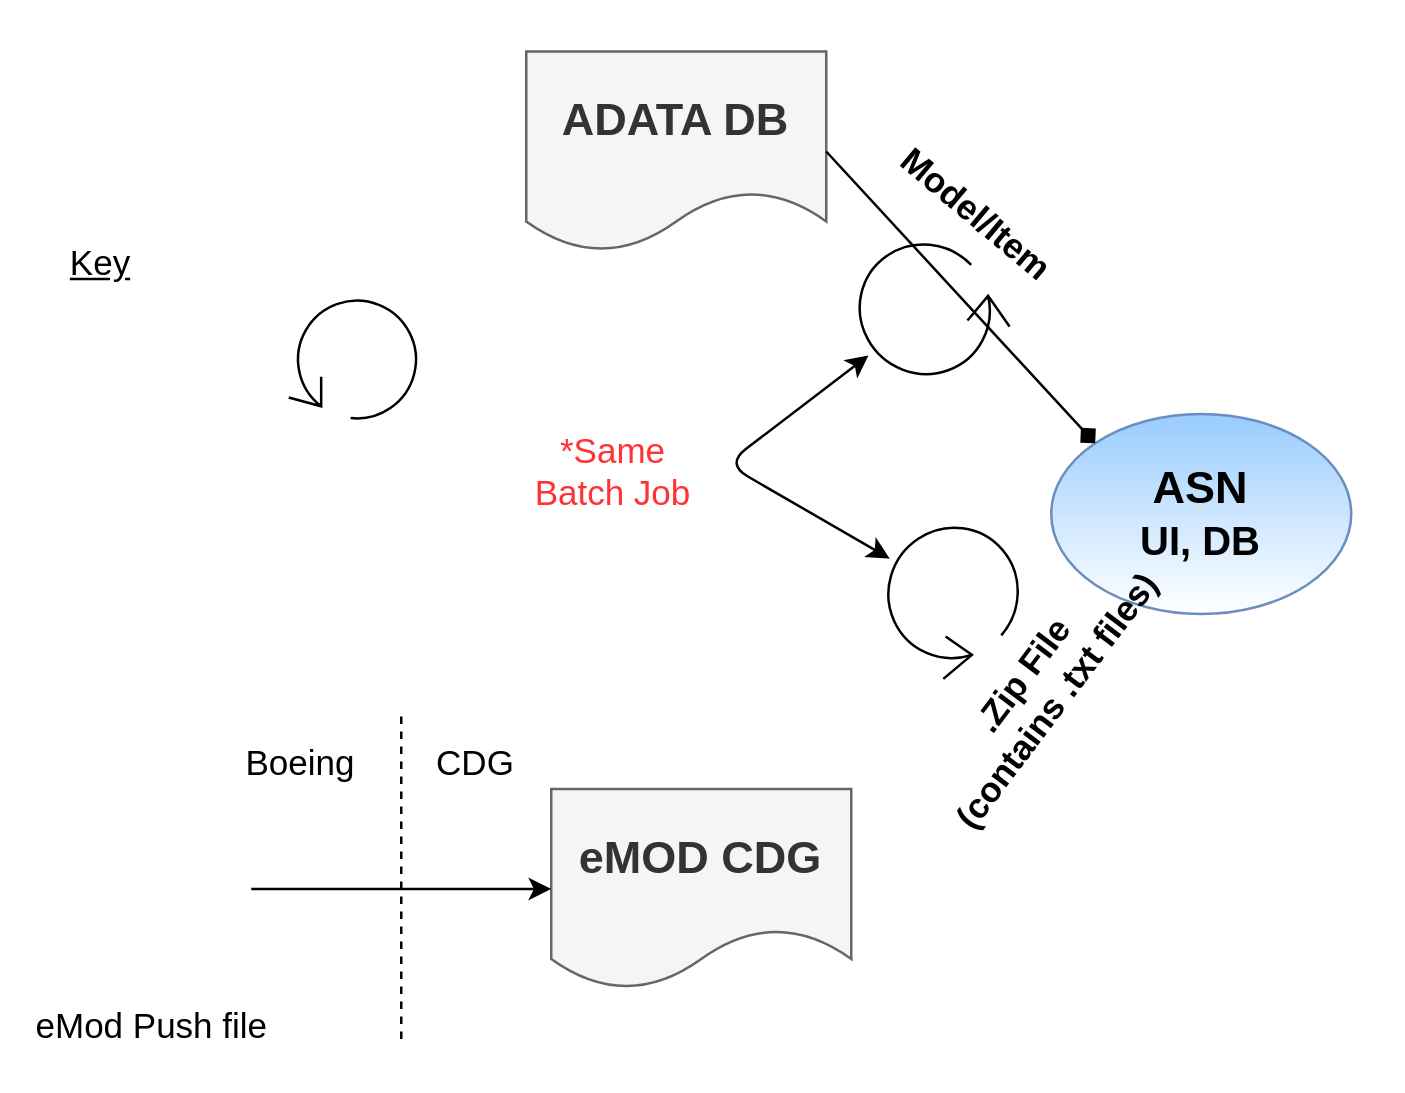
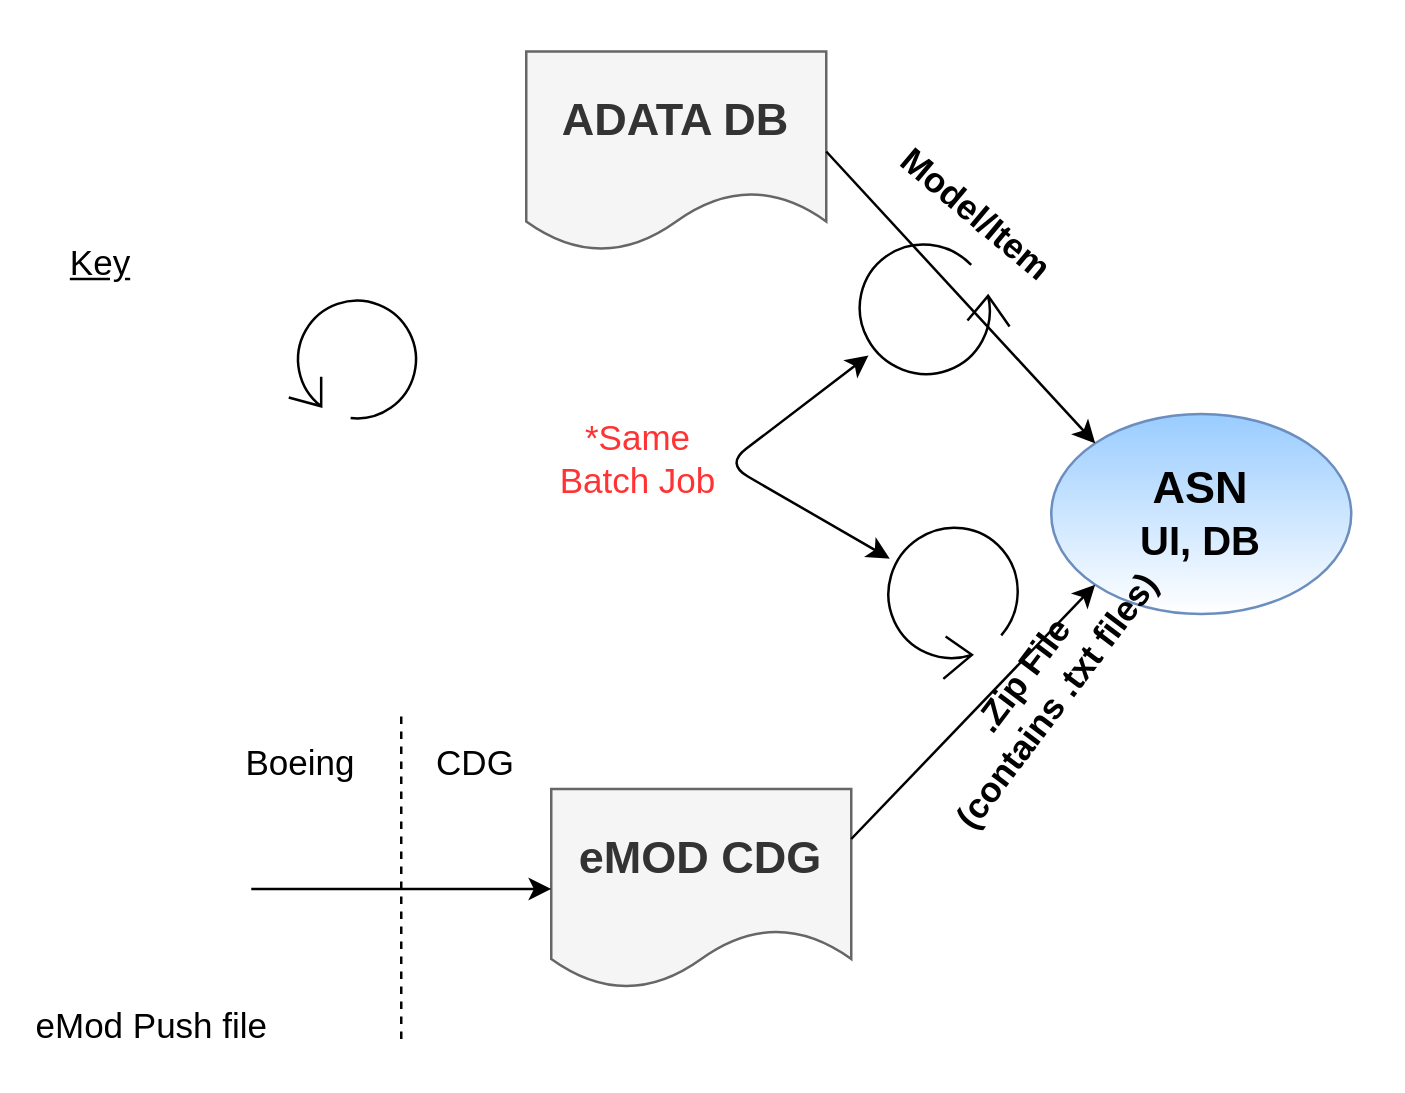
edge "ADATA DB" -> "ASN UI, DB": arrowhead diamond -> classic
node "*Same Batch Job": moved (614, 471) -> (639, 459)
edge "eMOD CDG" -> "ASN UI, DB": added
